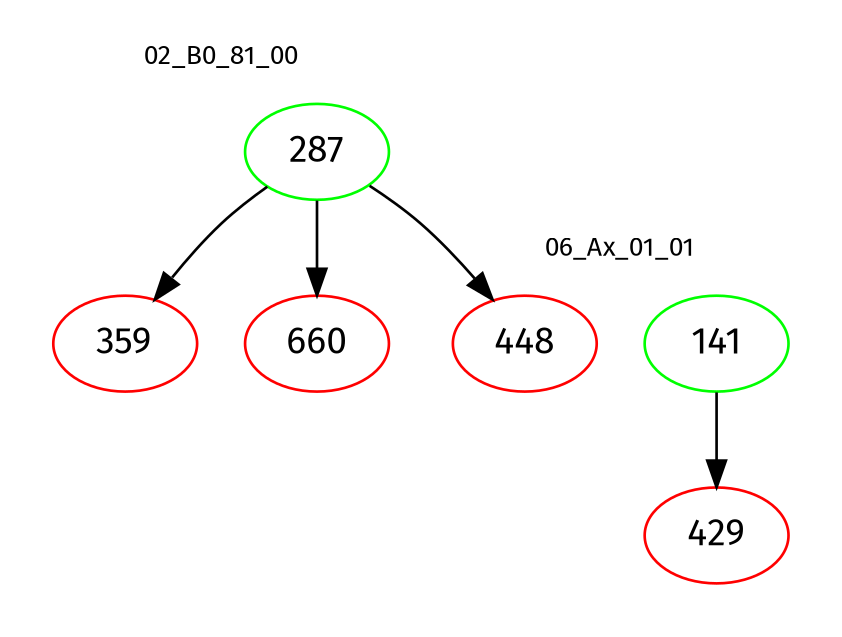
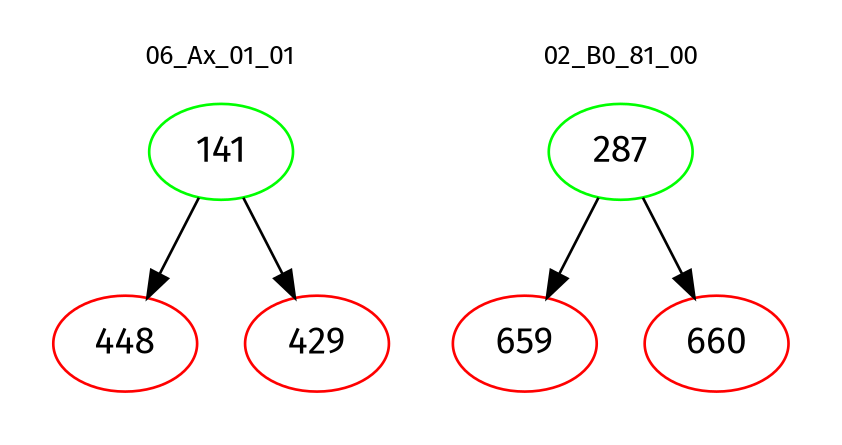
edge "287" -> "448": now "141" -> "448"
node "359": label "359" -> "659"
